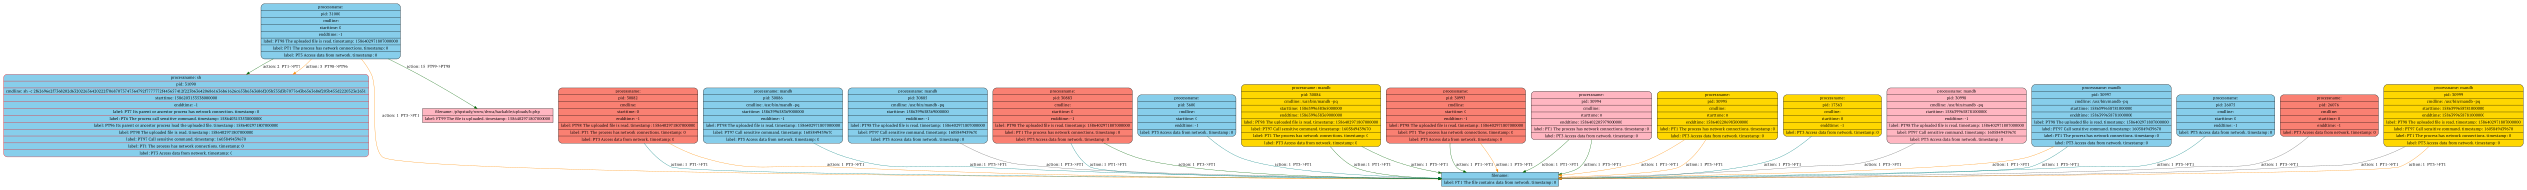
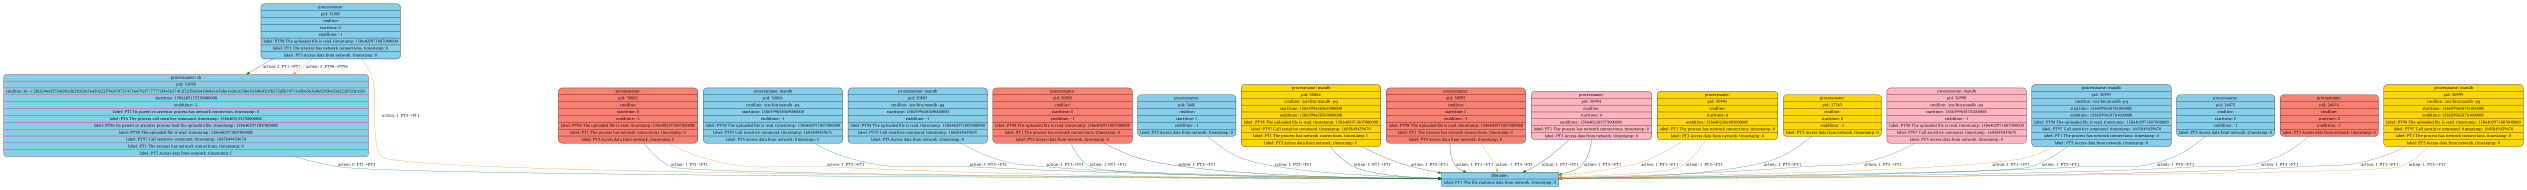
node "filename: /phpstudy/www/dvwa/hackable/uploads/b.php": removed
edge "processname: sh" -> "filename:": added, label "action: 0  FT1->PT3"
